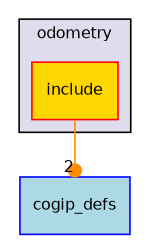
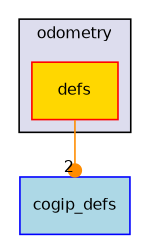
node "include": label "include" -> "defs"
